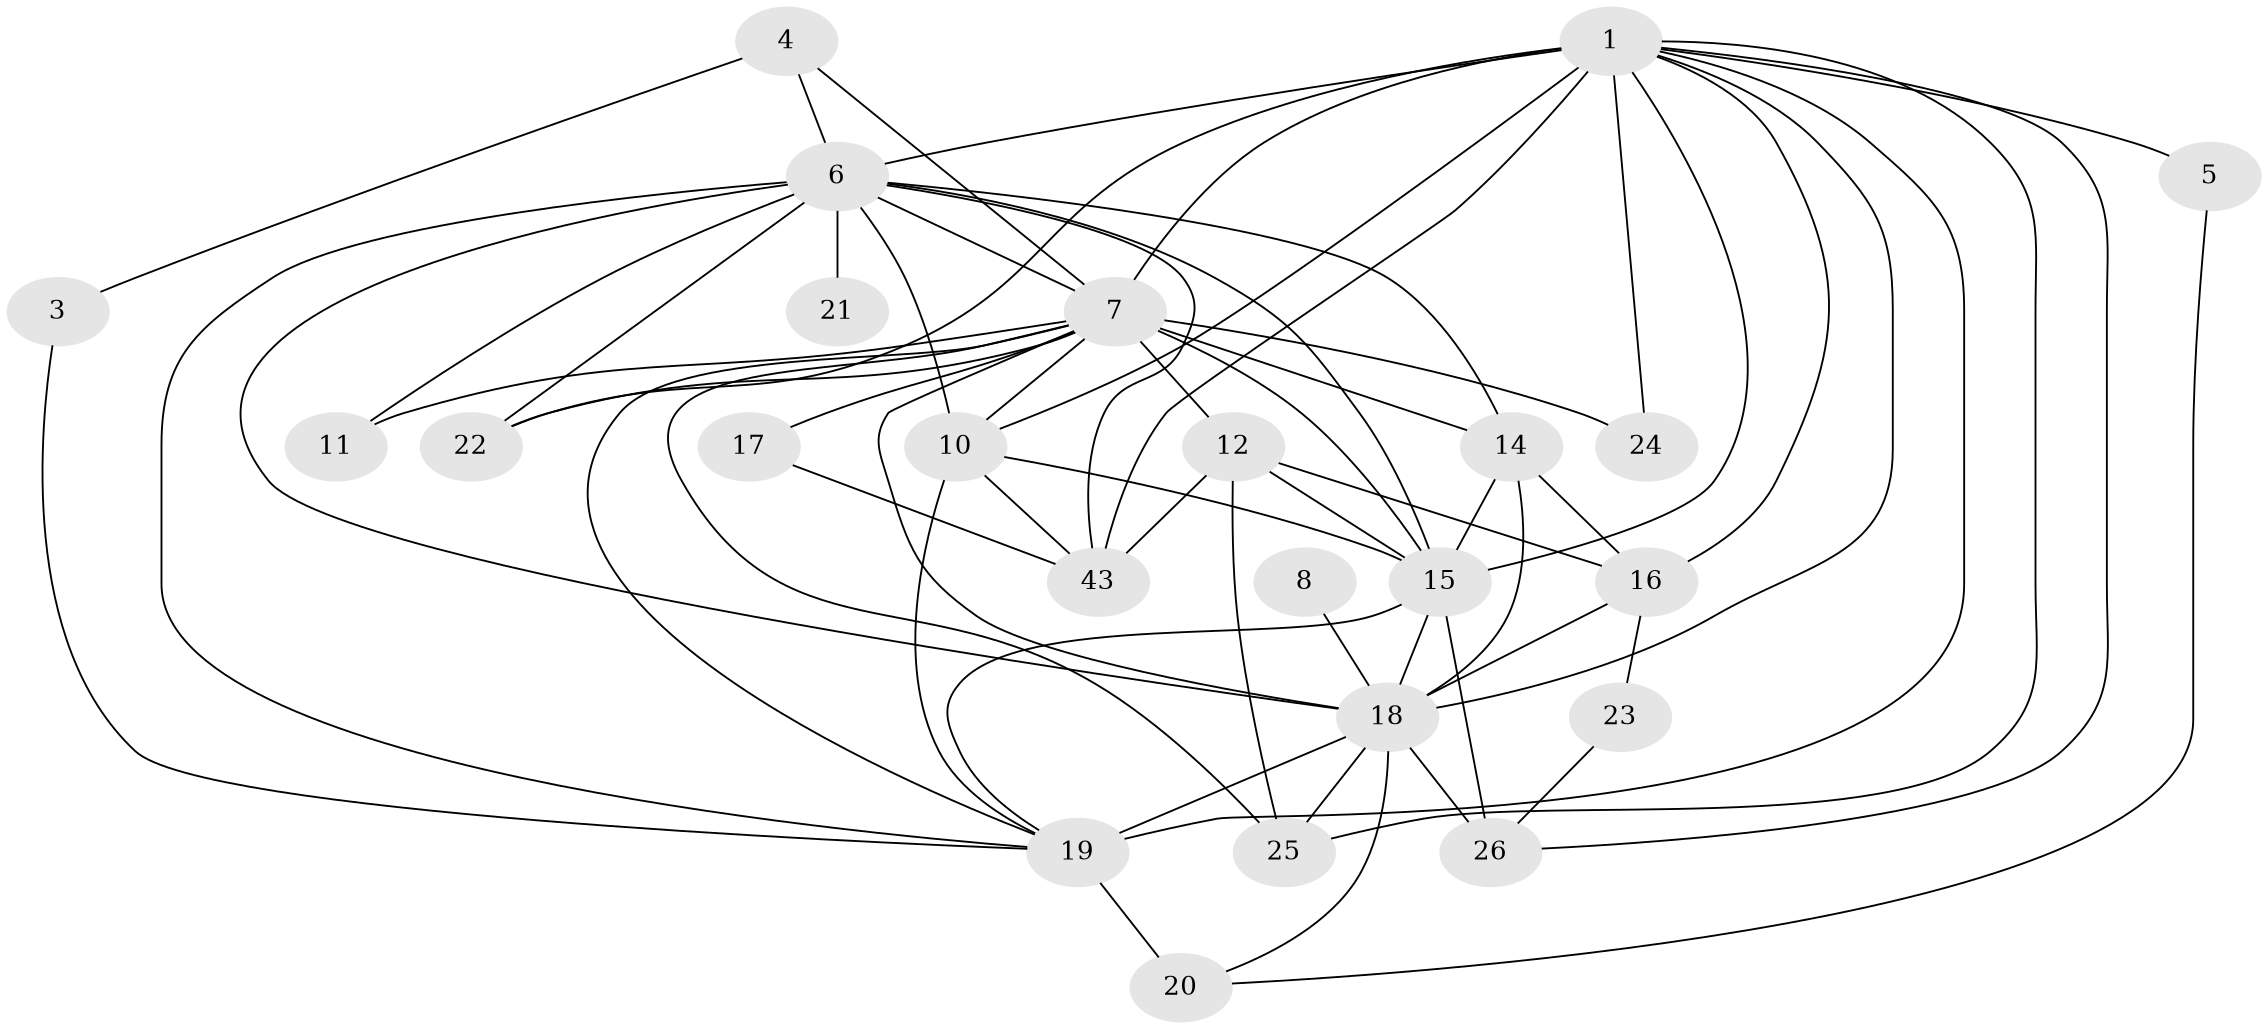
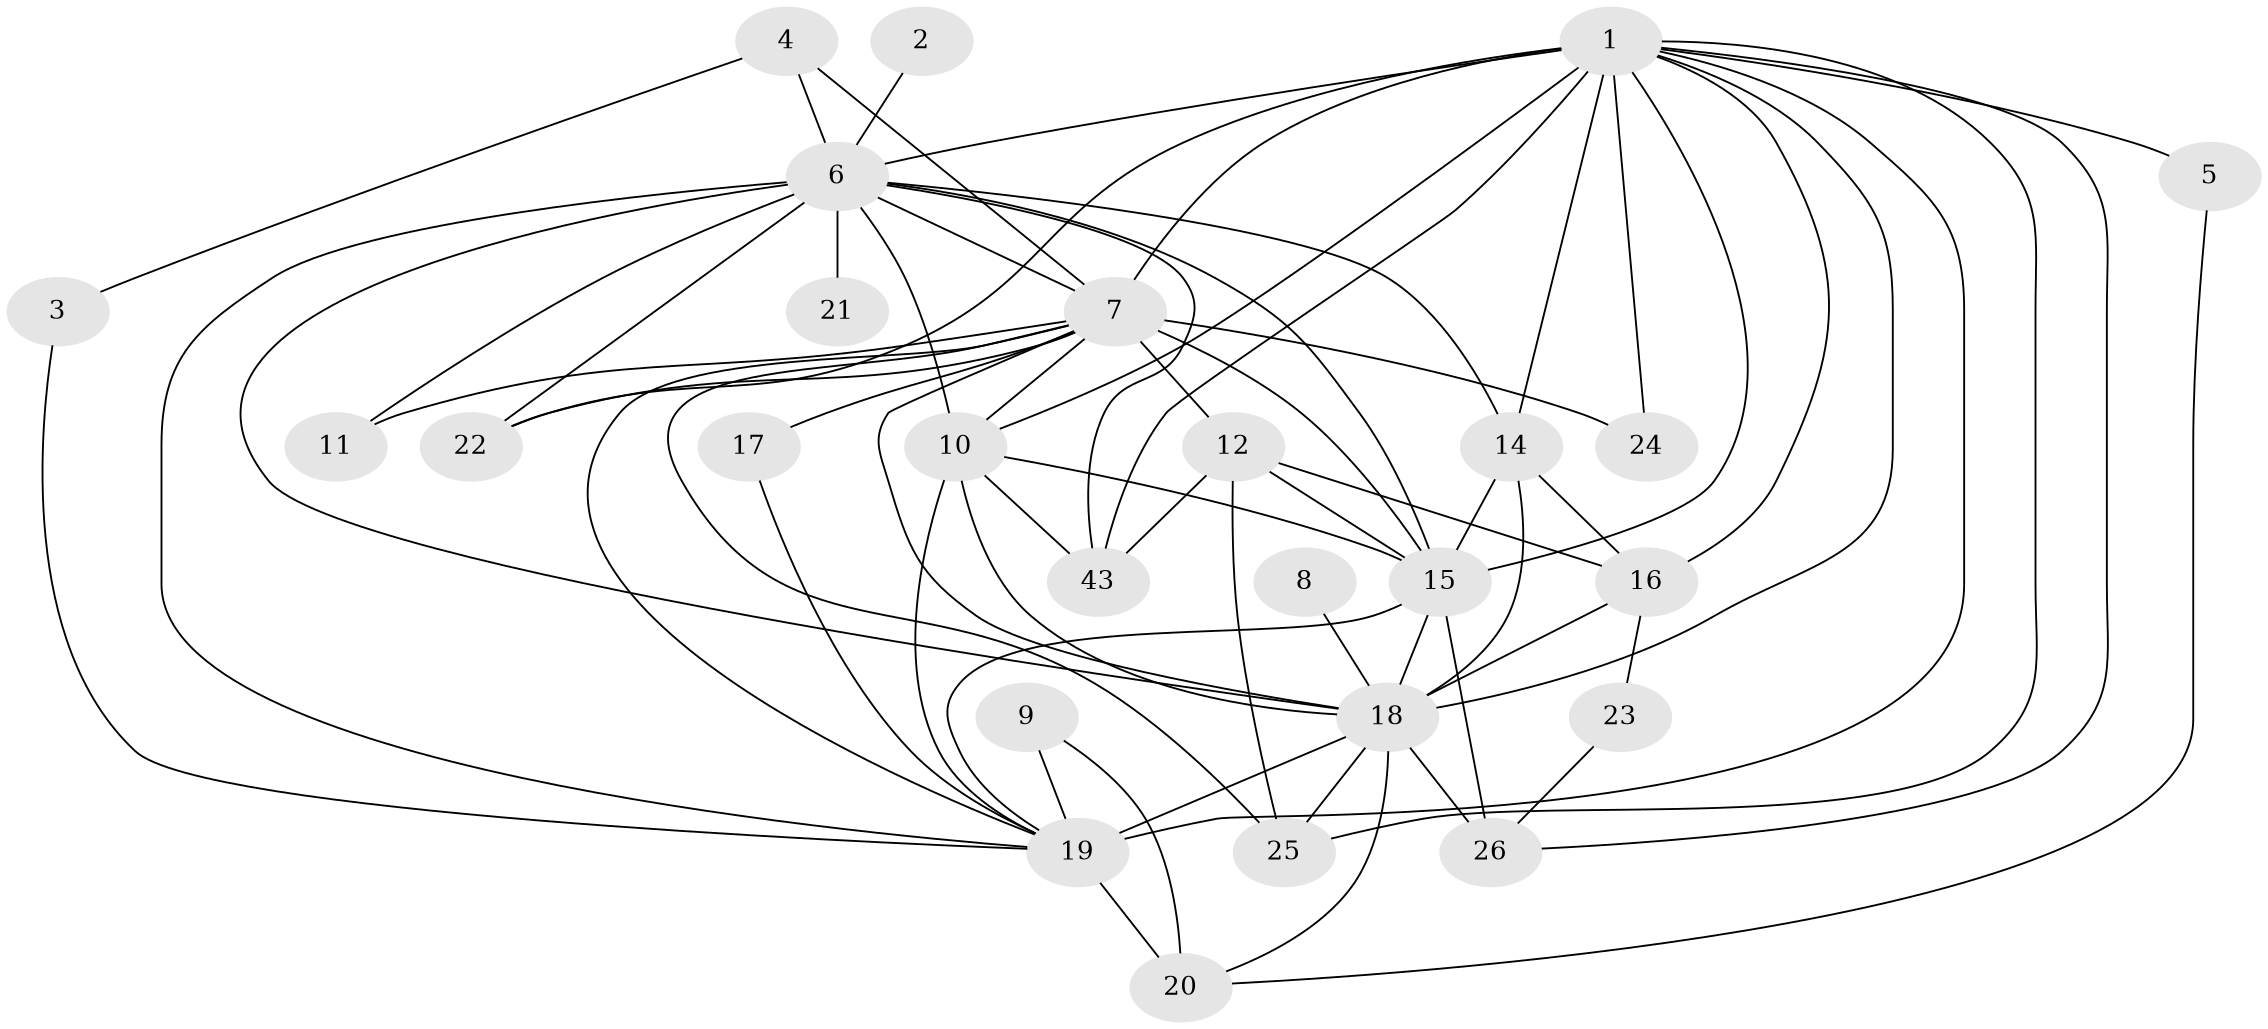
node "2": added
edge "7" -- "14": now "1" -- "14"
edge "17" -- "43": now "17" -- "19"
edge "10" -- "18": added
node "9": added
